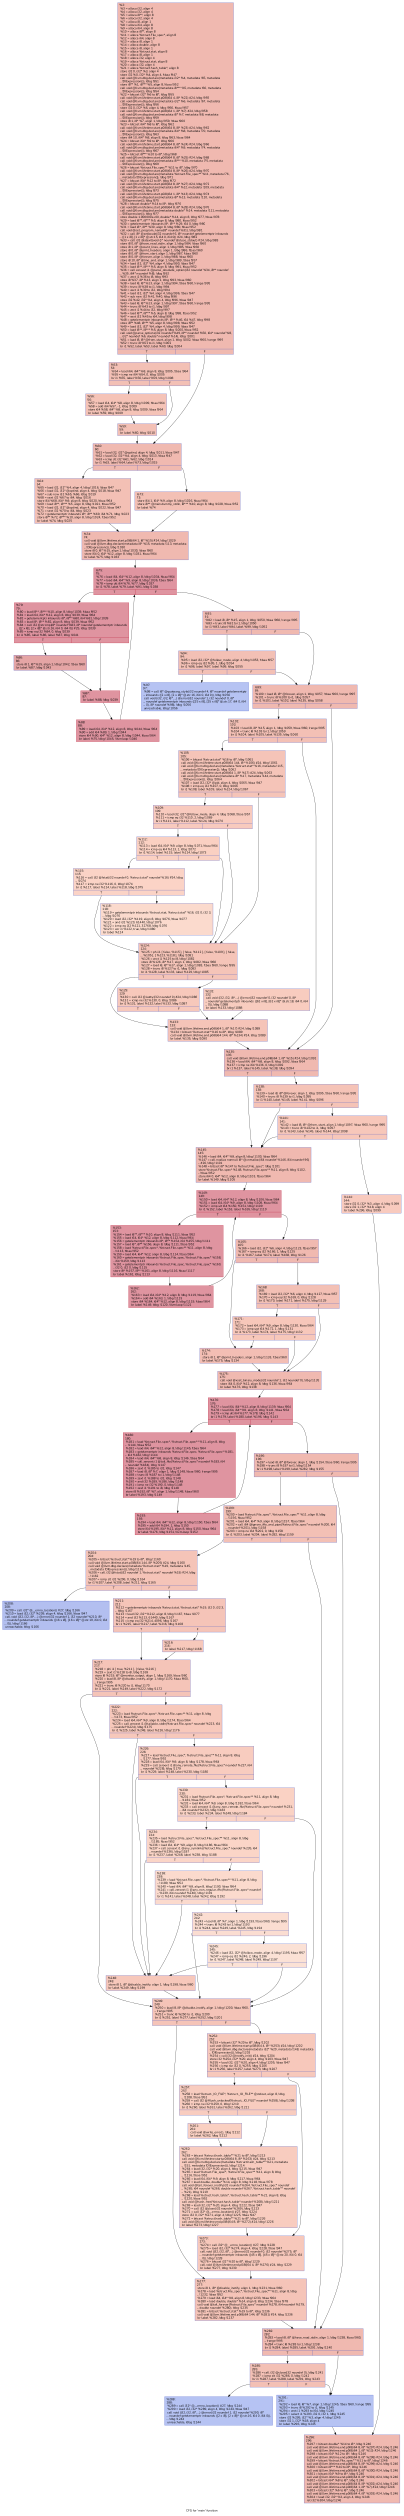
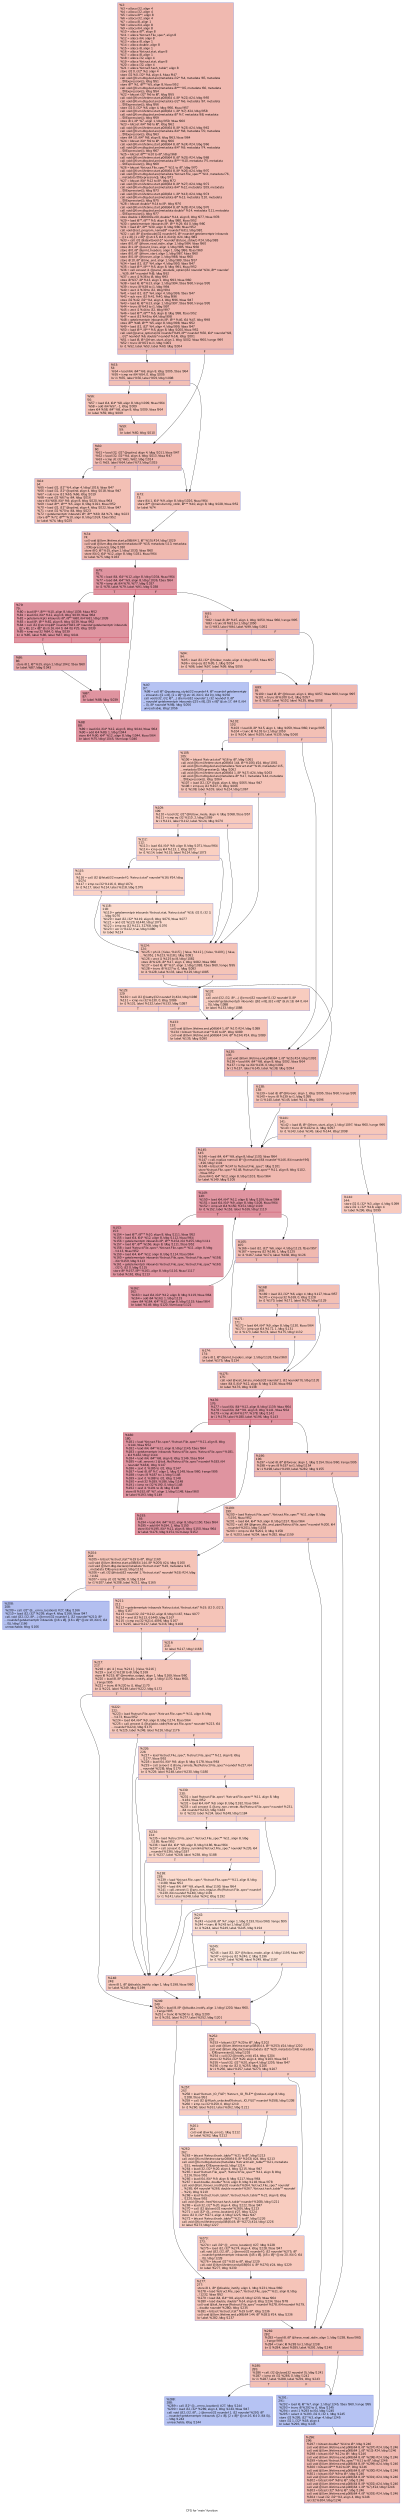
edge "%53:" -> "%59:": now "%53:" -> "%73:"
edge "%124:" -> "%133:": now "%124:" -> "%138:"
edge "%230:" -> "%249:": now "%230:" -> "%248:"
